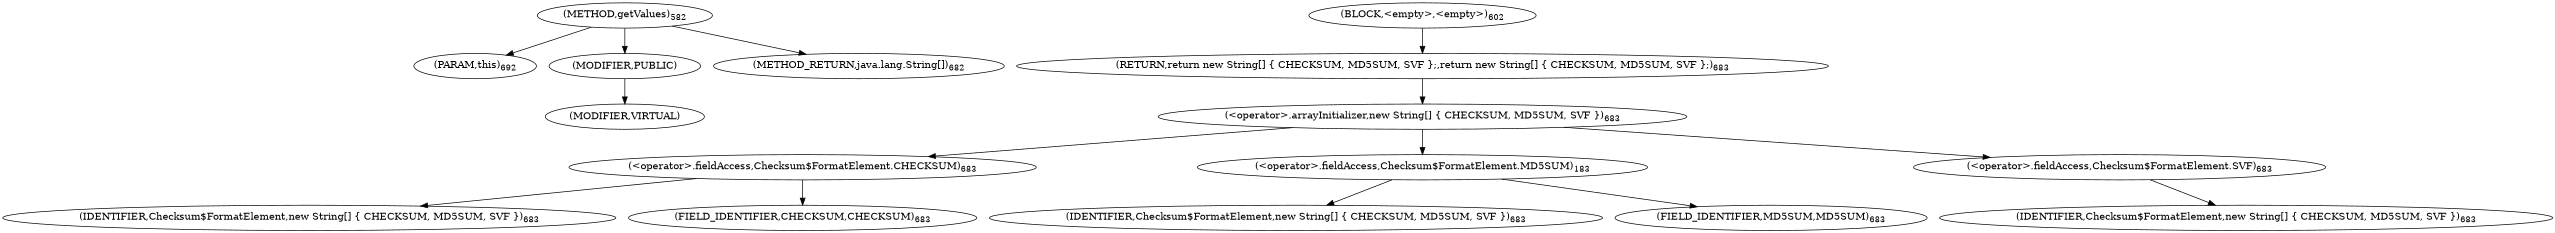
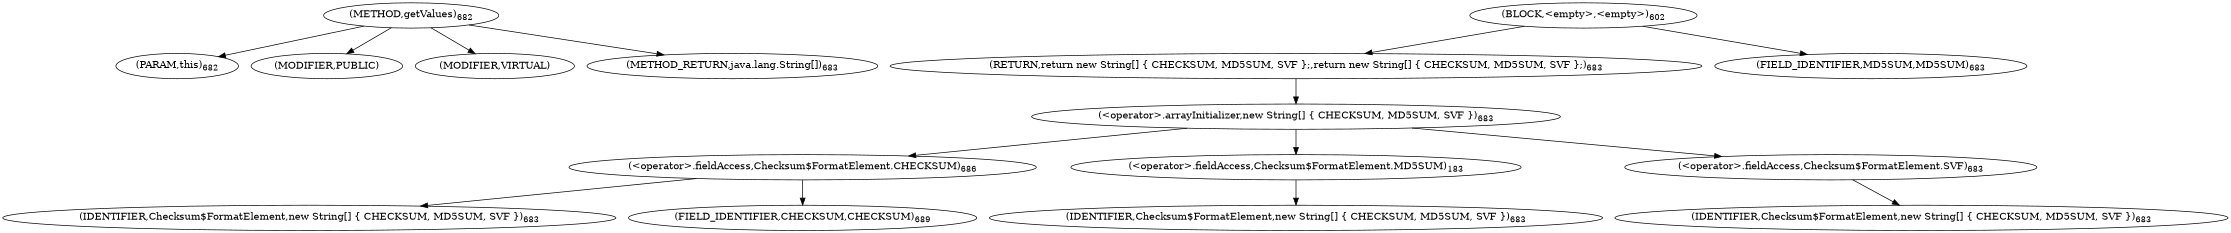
node "(METHOD,getValues)": text "582" -> "682"
node "(PARAM,this)": text "692" -> "682"
node "(METHOD_RETURN,java.lang.String[])": text "682" -> "683"
edge "(MODIFIER,PUBLIC)" -> "(MODIFIER,VIRTUAL)": now "(METHOD,getValues)" -> "(MODIFIER,VIRTUAL)"
node "(<operator>.fieldAccess,Checksum$FormatElement.CHECKSUM)": text "683" -> "686"
edge "(<operator>.fieldAccess,Checksum$FormatElement.MD5SUM)" -> "(FIELD_IDENTIFIER,MD5SUM,MD5SUM)": now "(BLOCK,<empty>,<empty>)" -> "(FIELD_IDENTIFIER,MD5SUM,MD5SUM)"
node "(FIELD_IDENTIFIER,CHECKSUM,CHECKSUM)": text "683" -> "689"
